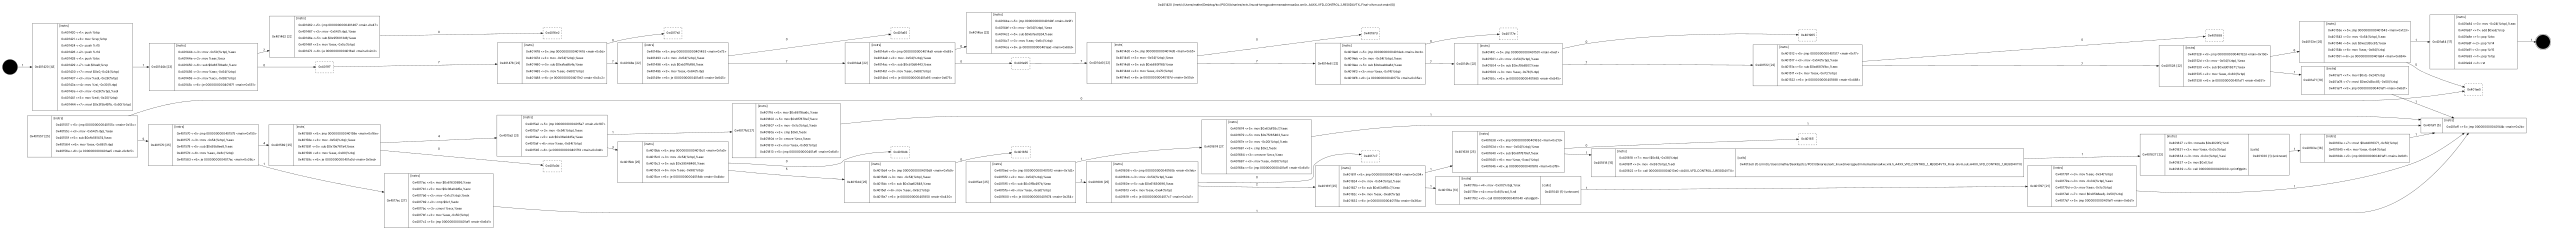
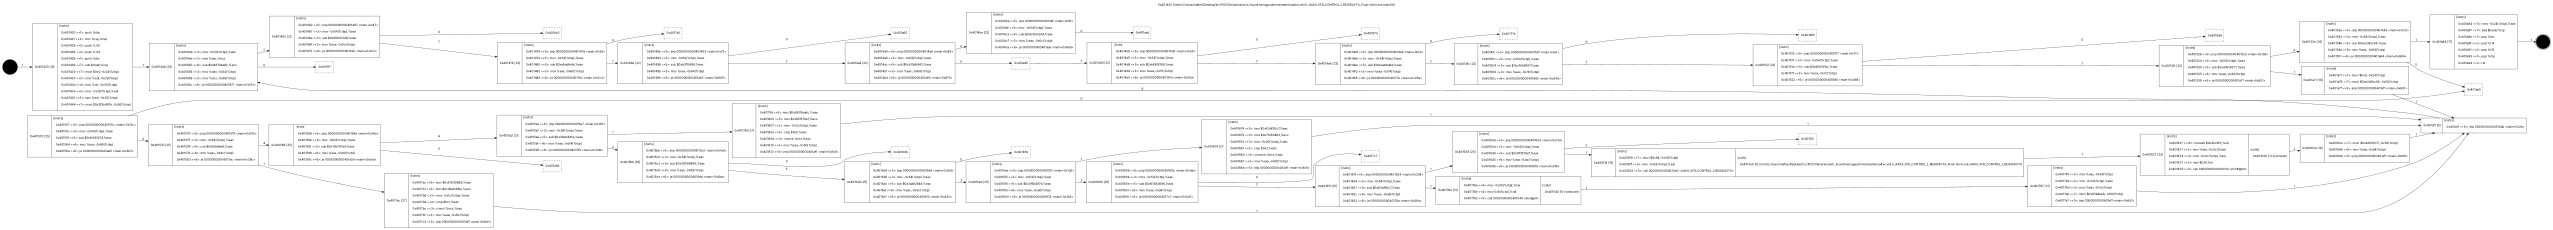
node "0x401aad": added
edge "0x401971" -> "0x401478 [22]": now "0x401462 [22]" -> "0x401478 [22]"
edge "0x401af1 [5]" -> "0x40144b [23]": added, label "6"
edge "0x4015d4 [25]" -> "0x4015ed [25]": added, label "3"
